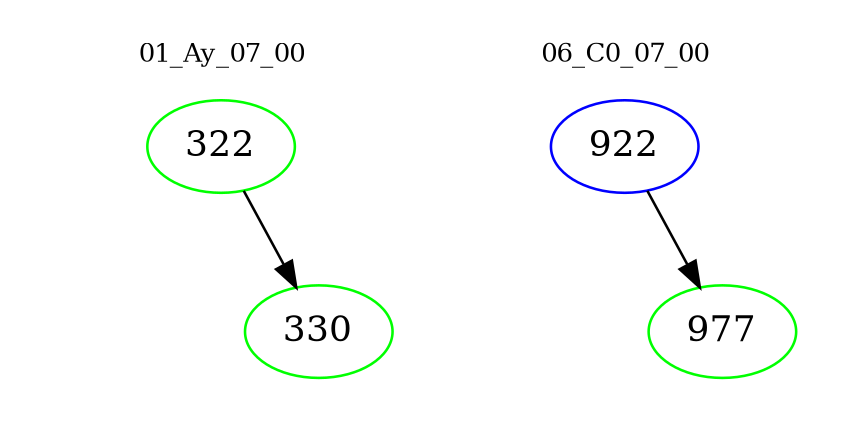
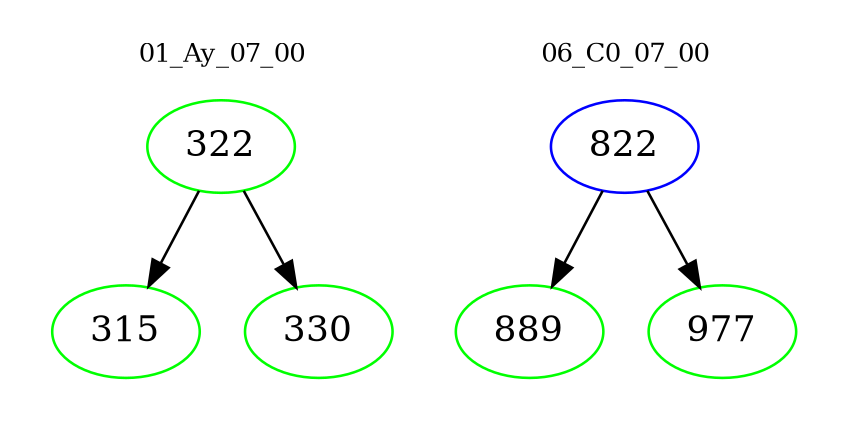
node "922": label "922" -> "822"
node "315": added
node "889": added
